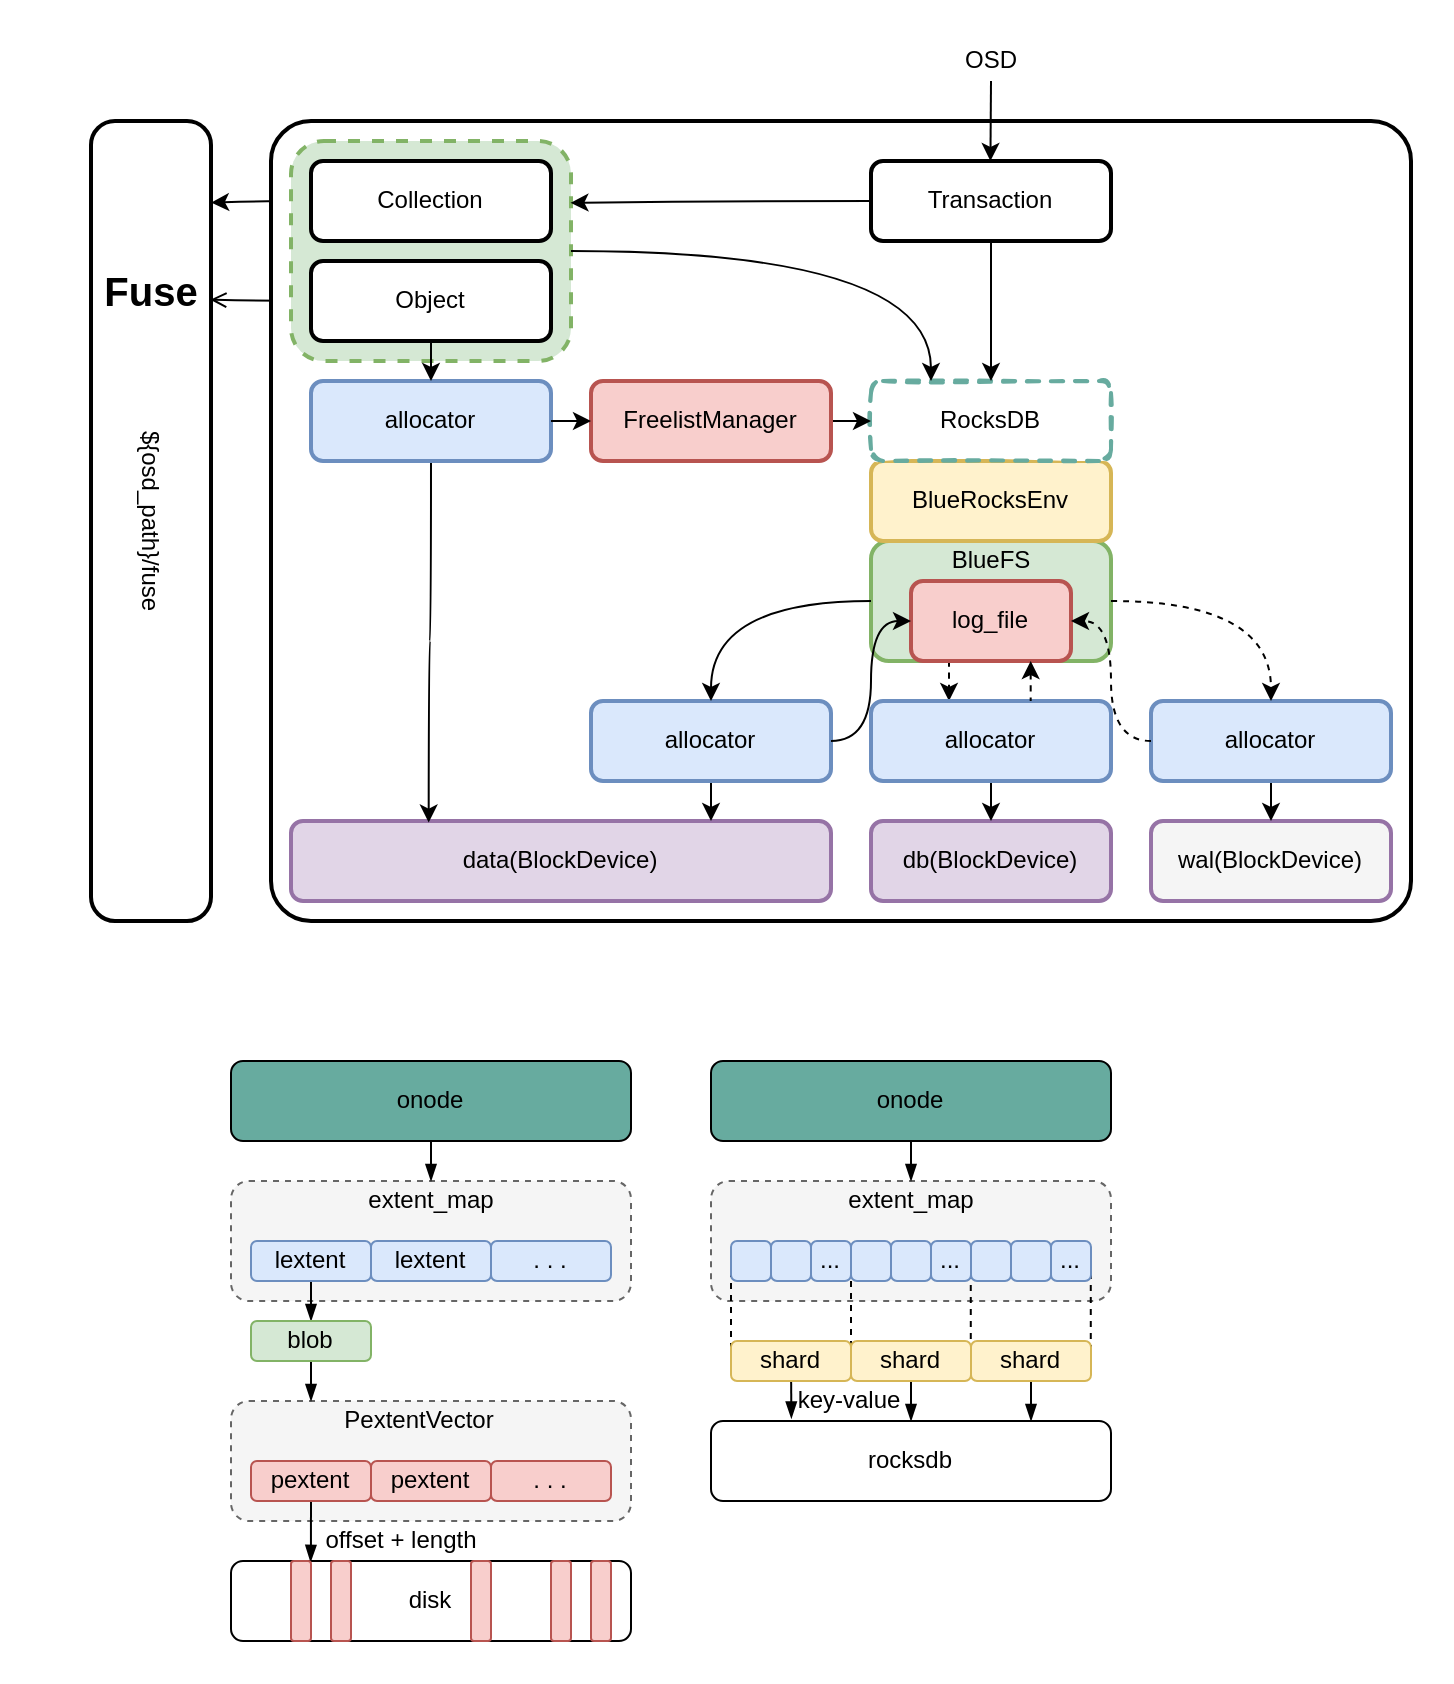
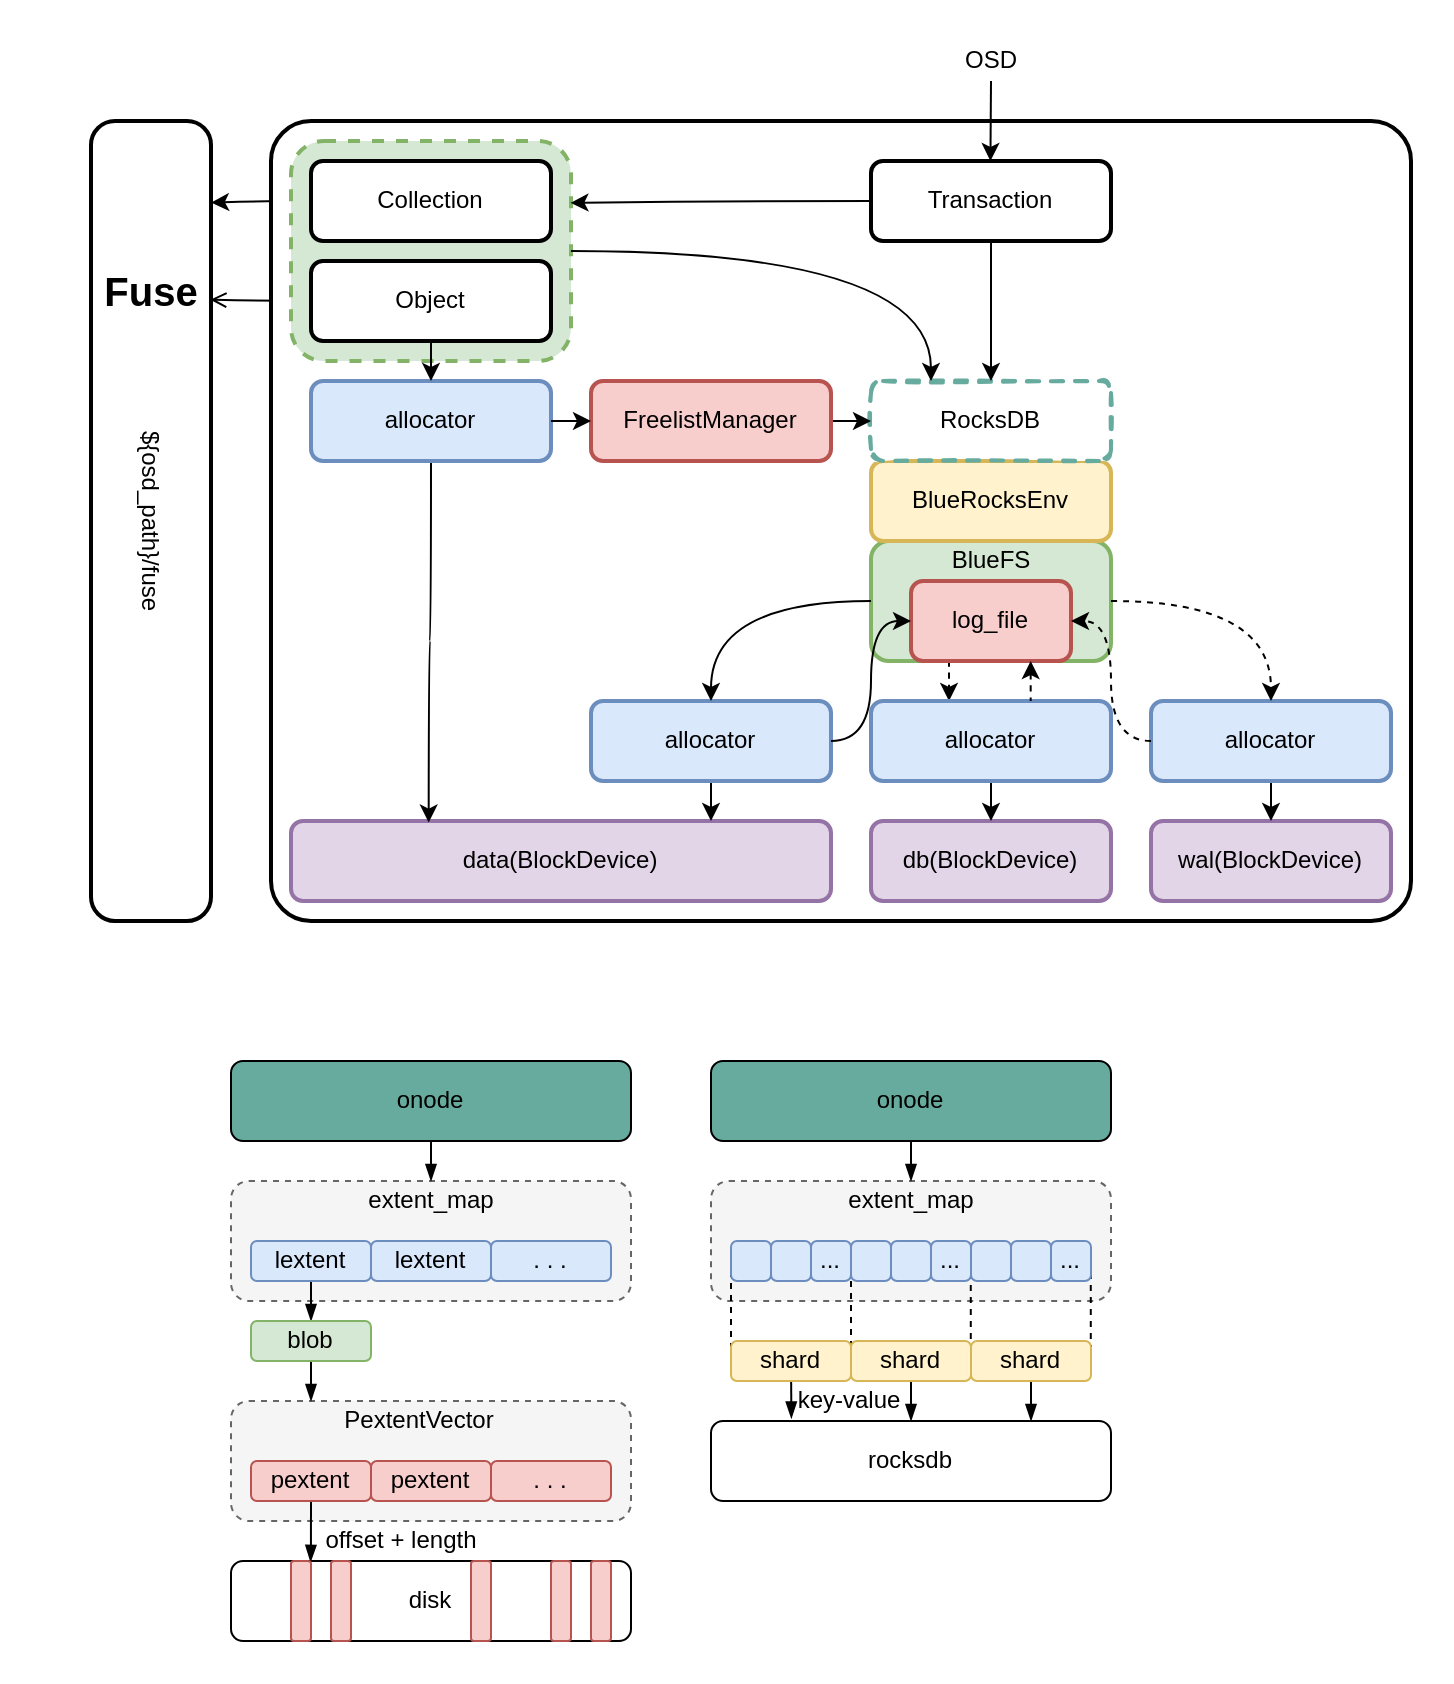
node "wal(BlockDevice)": fillcolor #f5f5f5 -> #e1d5e7
